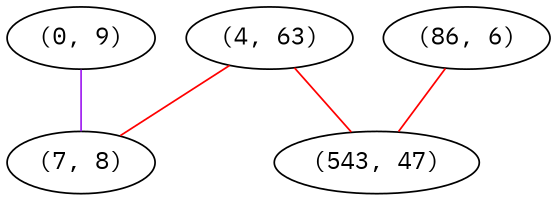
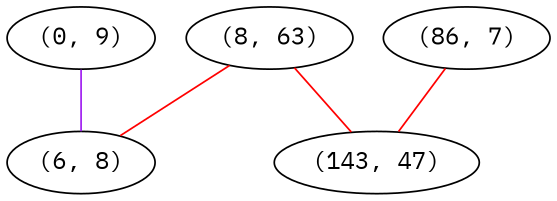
node "(4, 63)": label "(4, 63)" -> "(8, 63)"
node "(86, 6)": label "(86, 6)" -> "(86, 7)"
node "(7, 8)": label "(7, 8)" -> "(6, 8)"
node "(543, 47)": label "(543, 47)" -> "(143, 47)"
